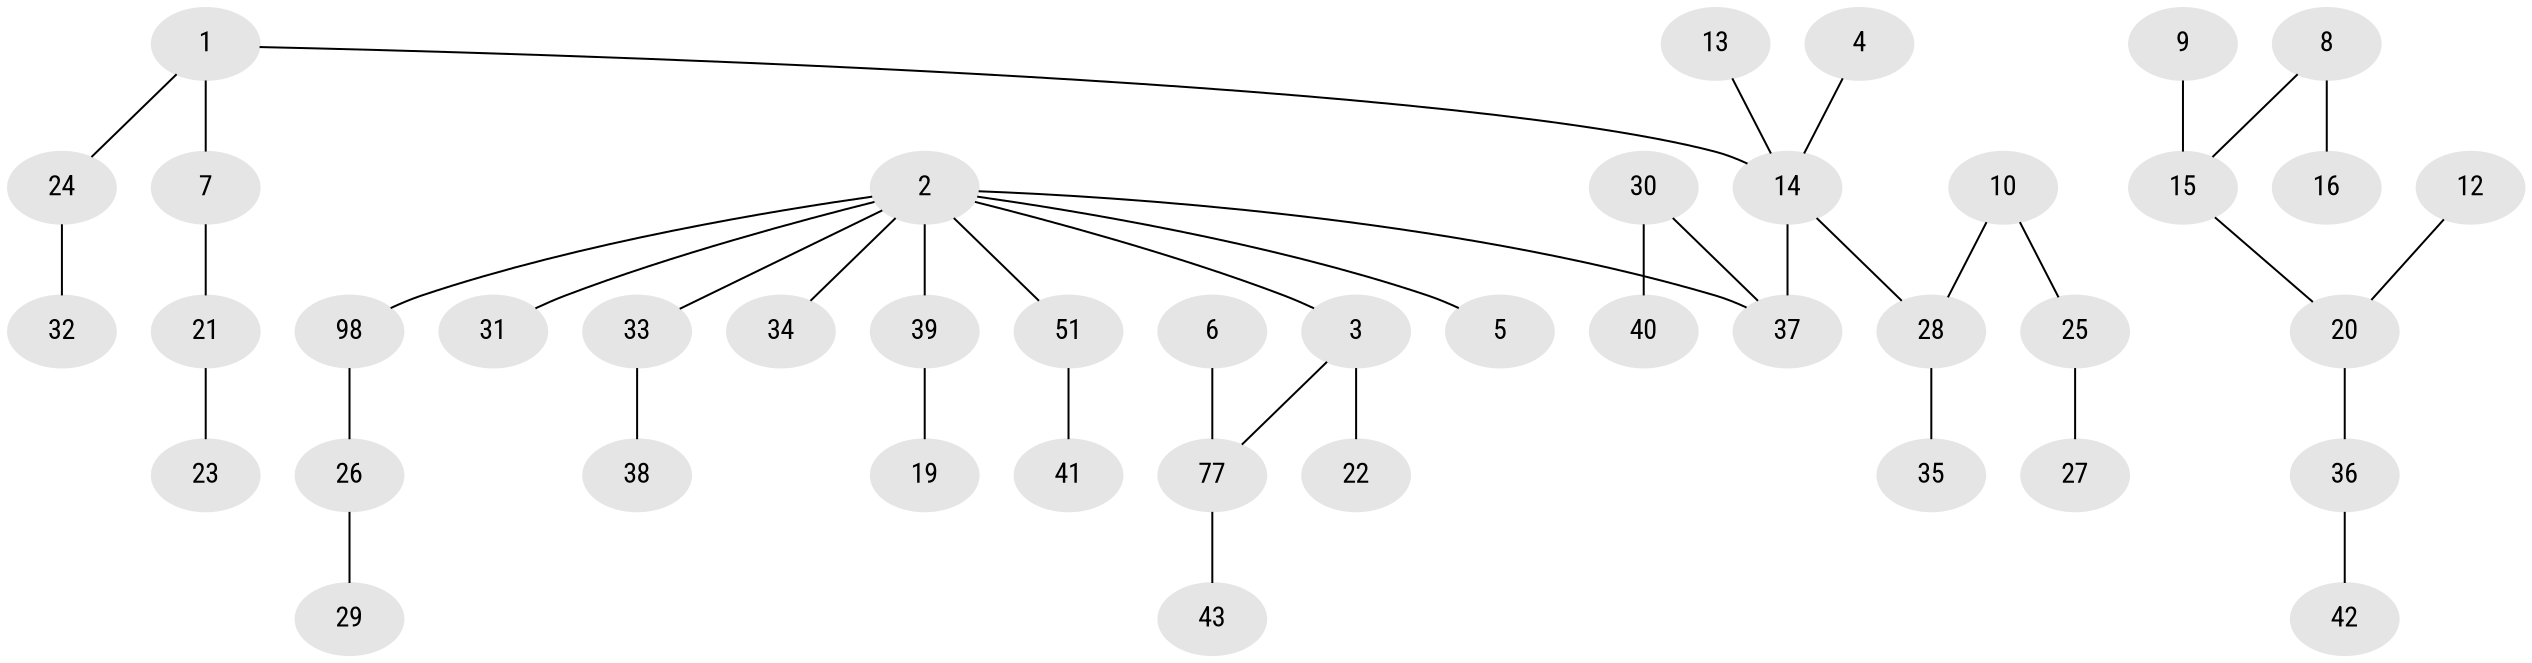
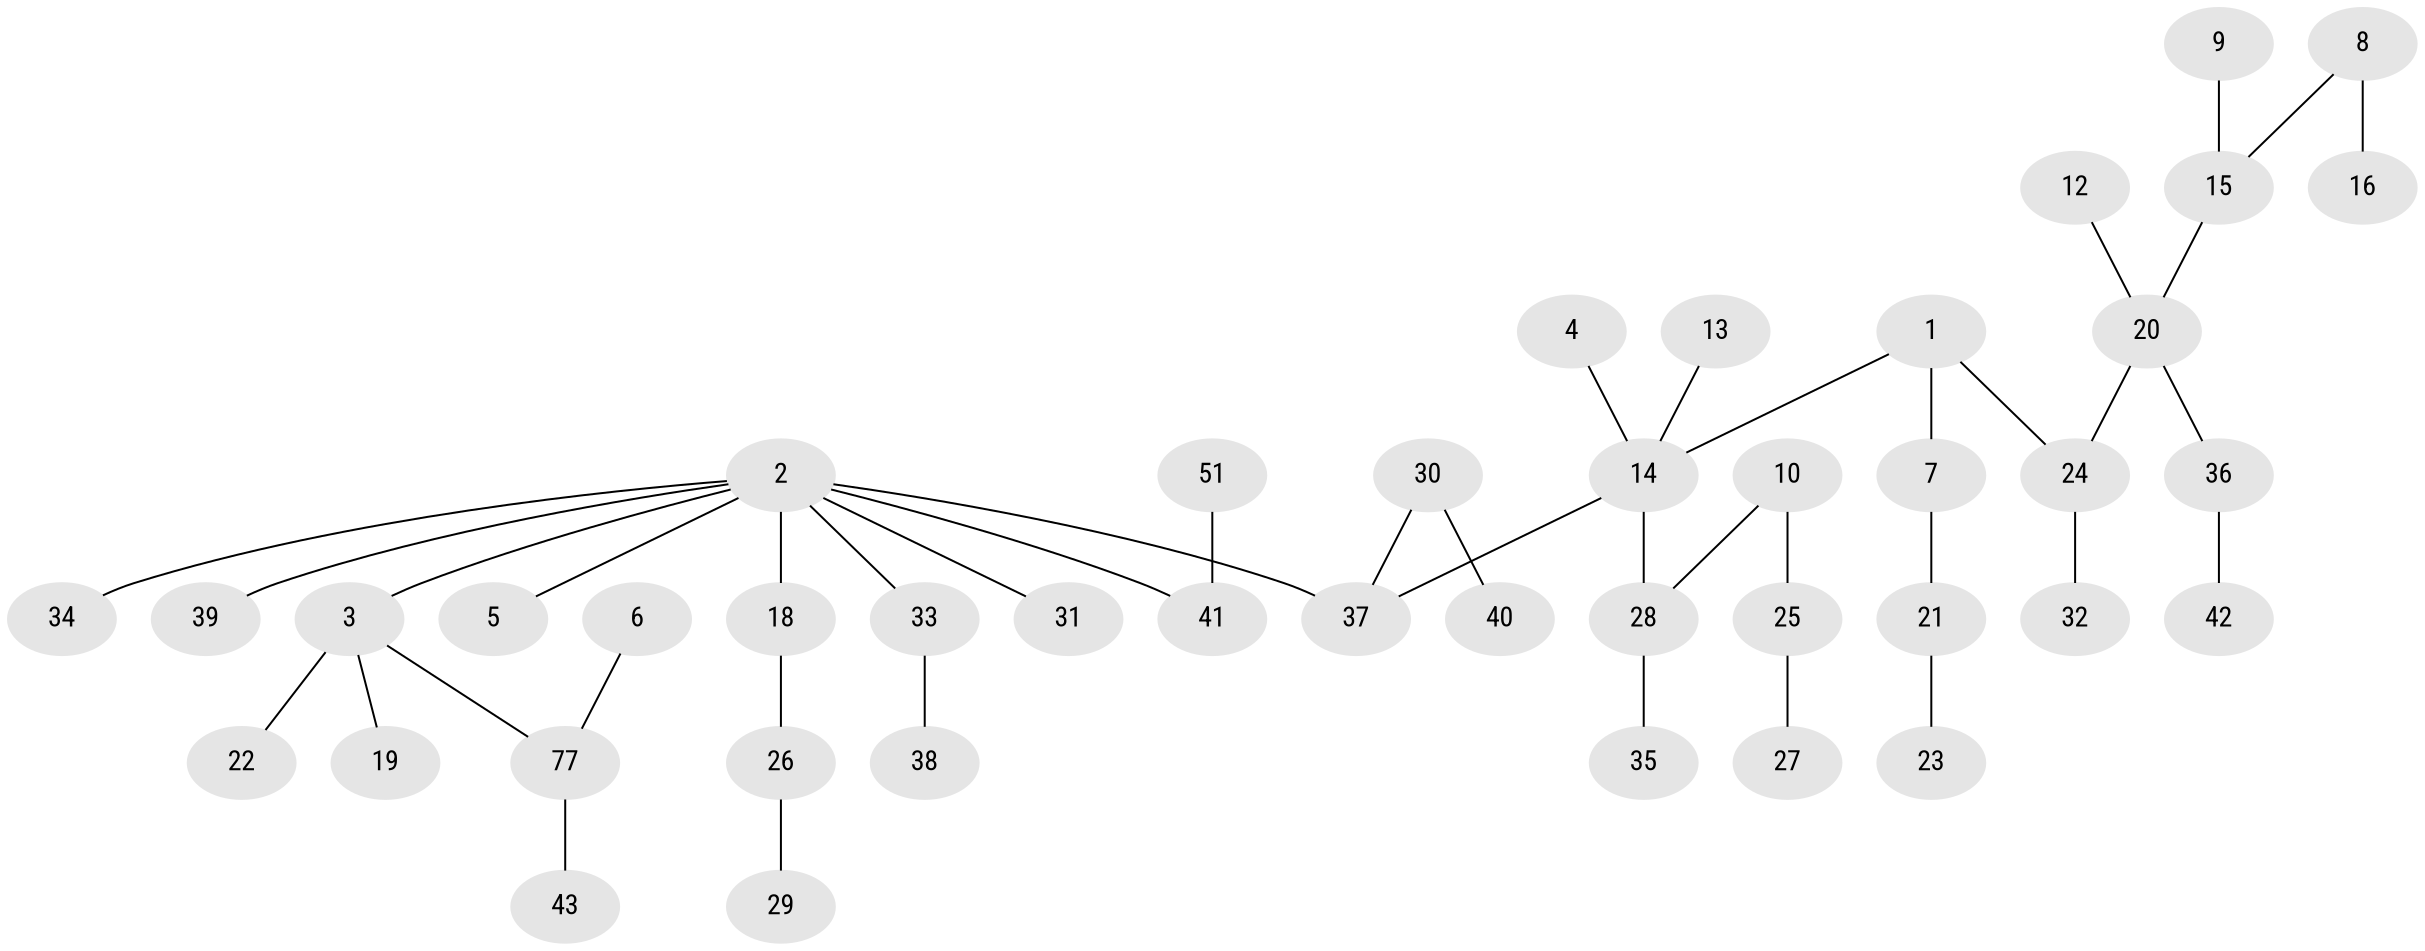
edge "2" -- "51": now "2" -- "41"
node "98": label "98" -> "18"
edge "20" -- "24": added
edge "39" -- "19": now "3" -- "19"
